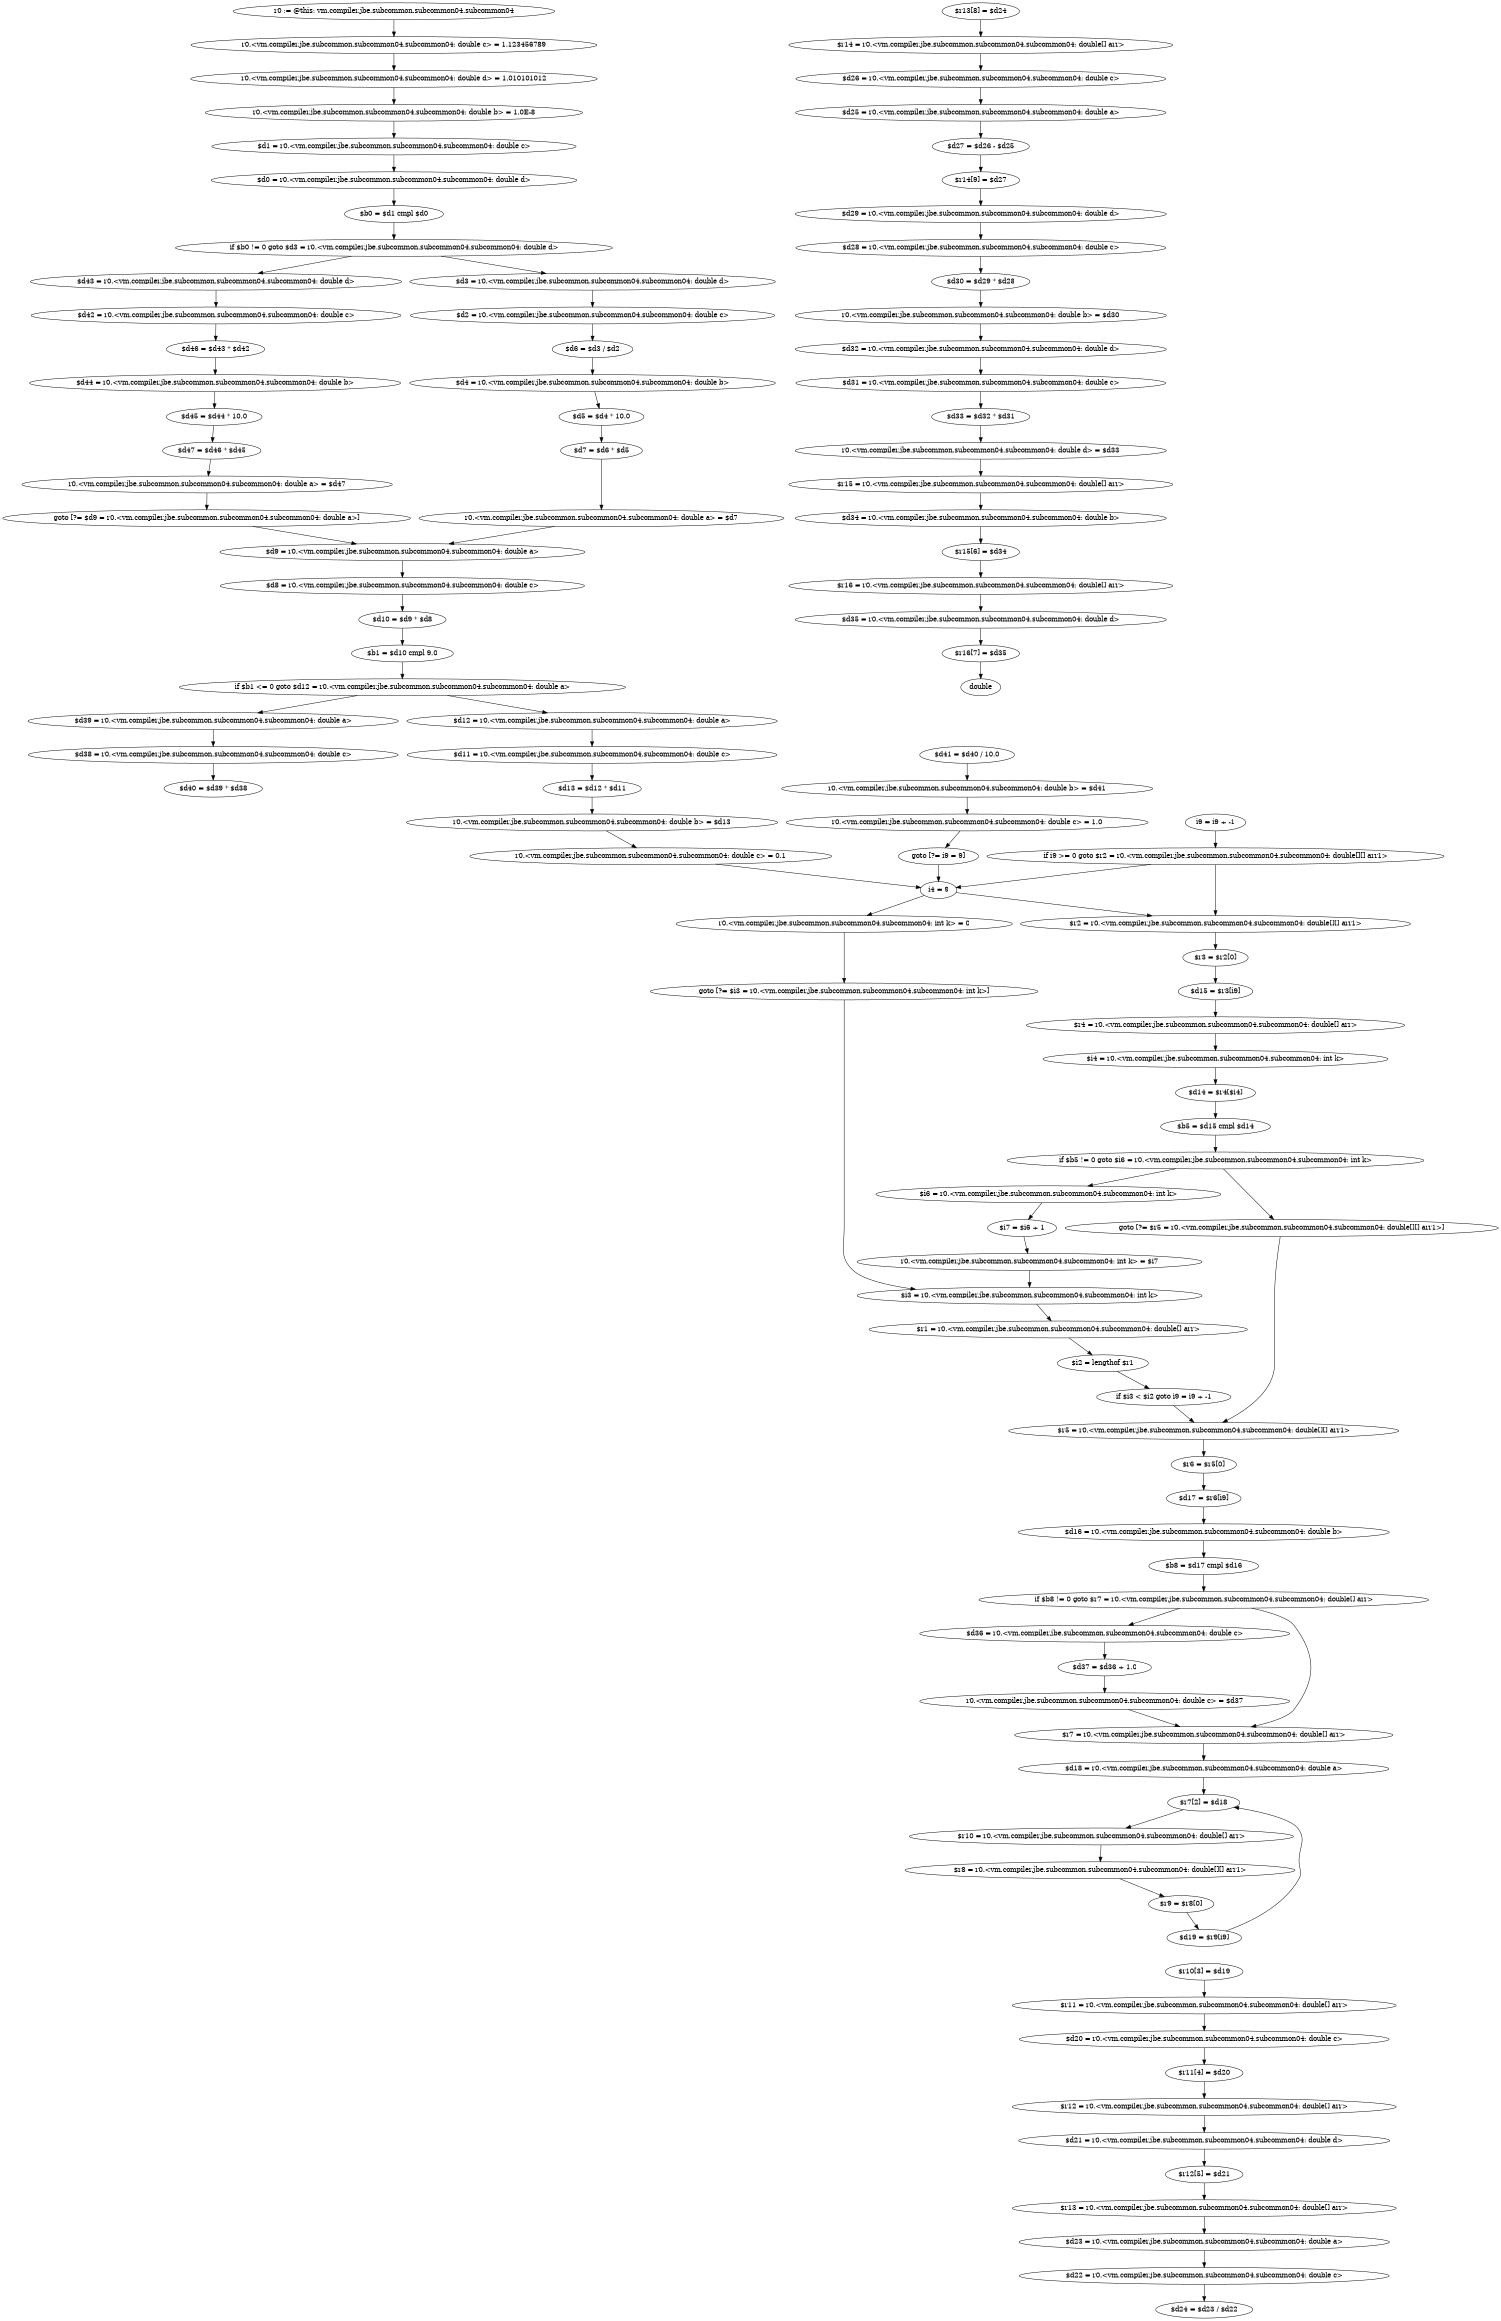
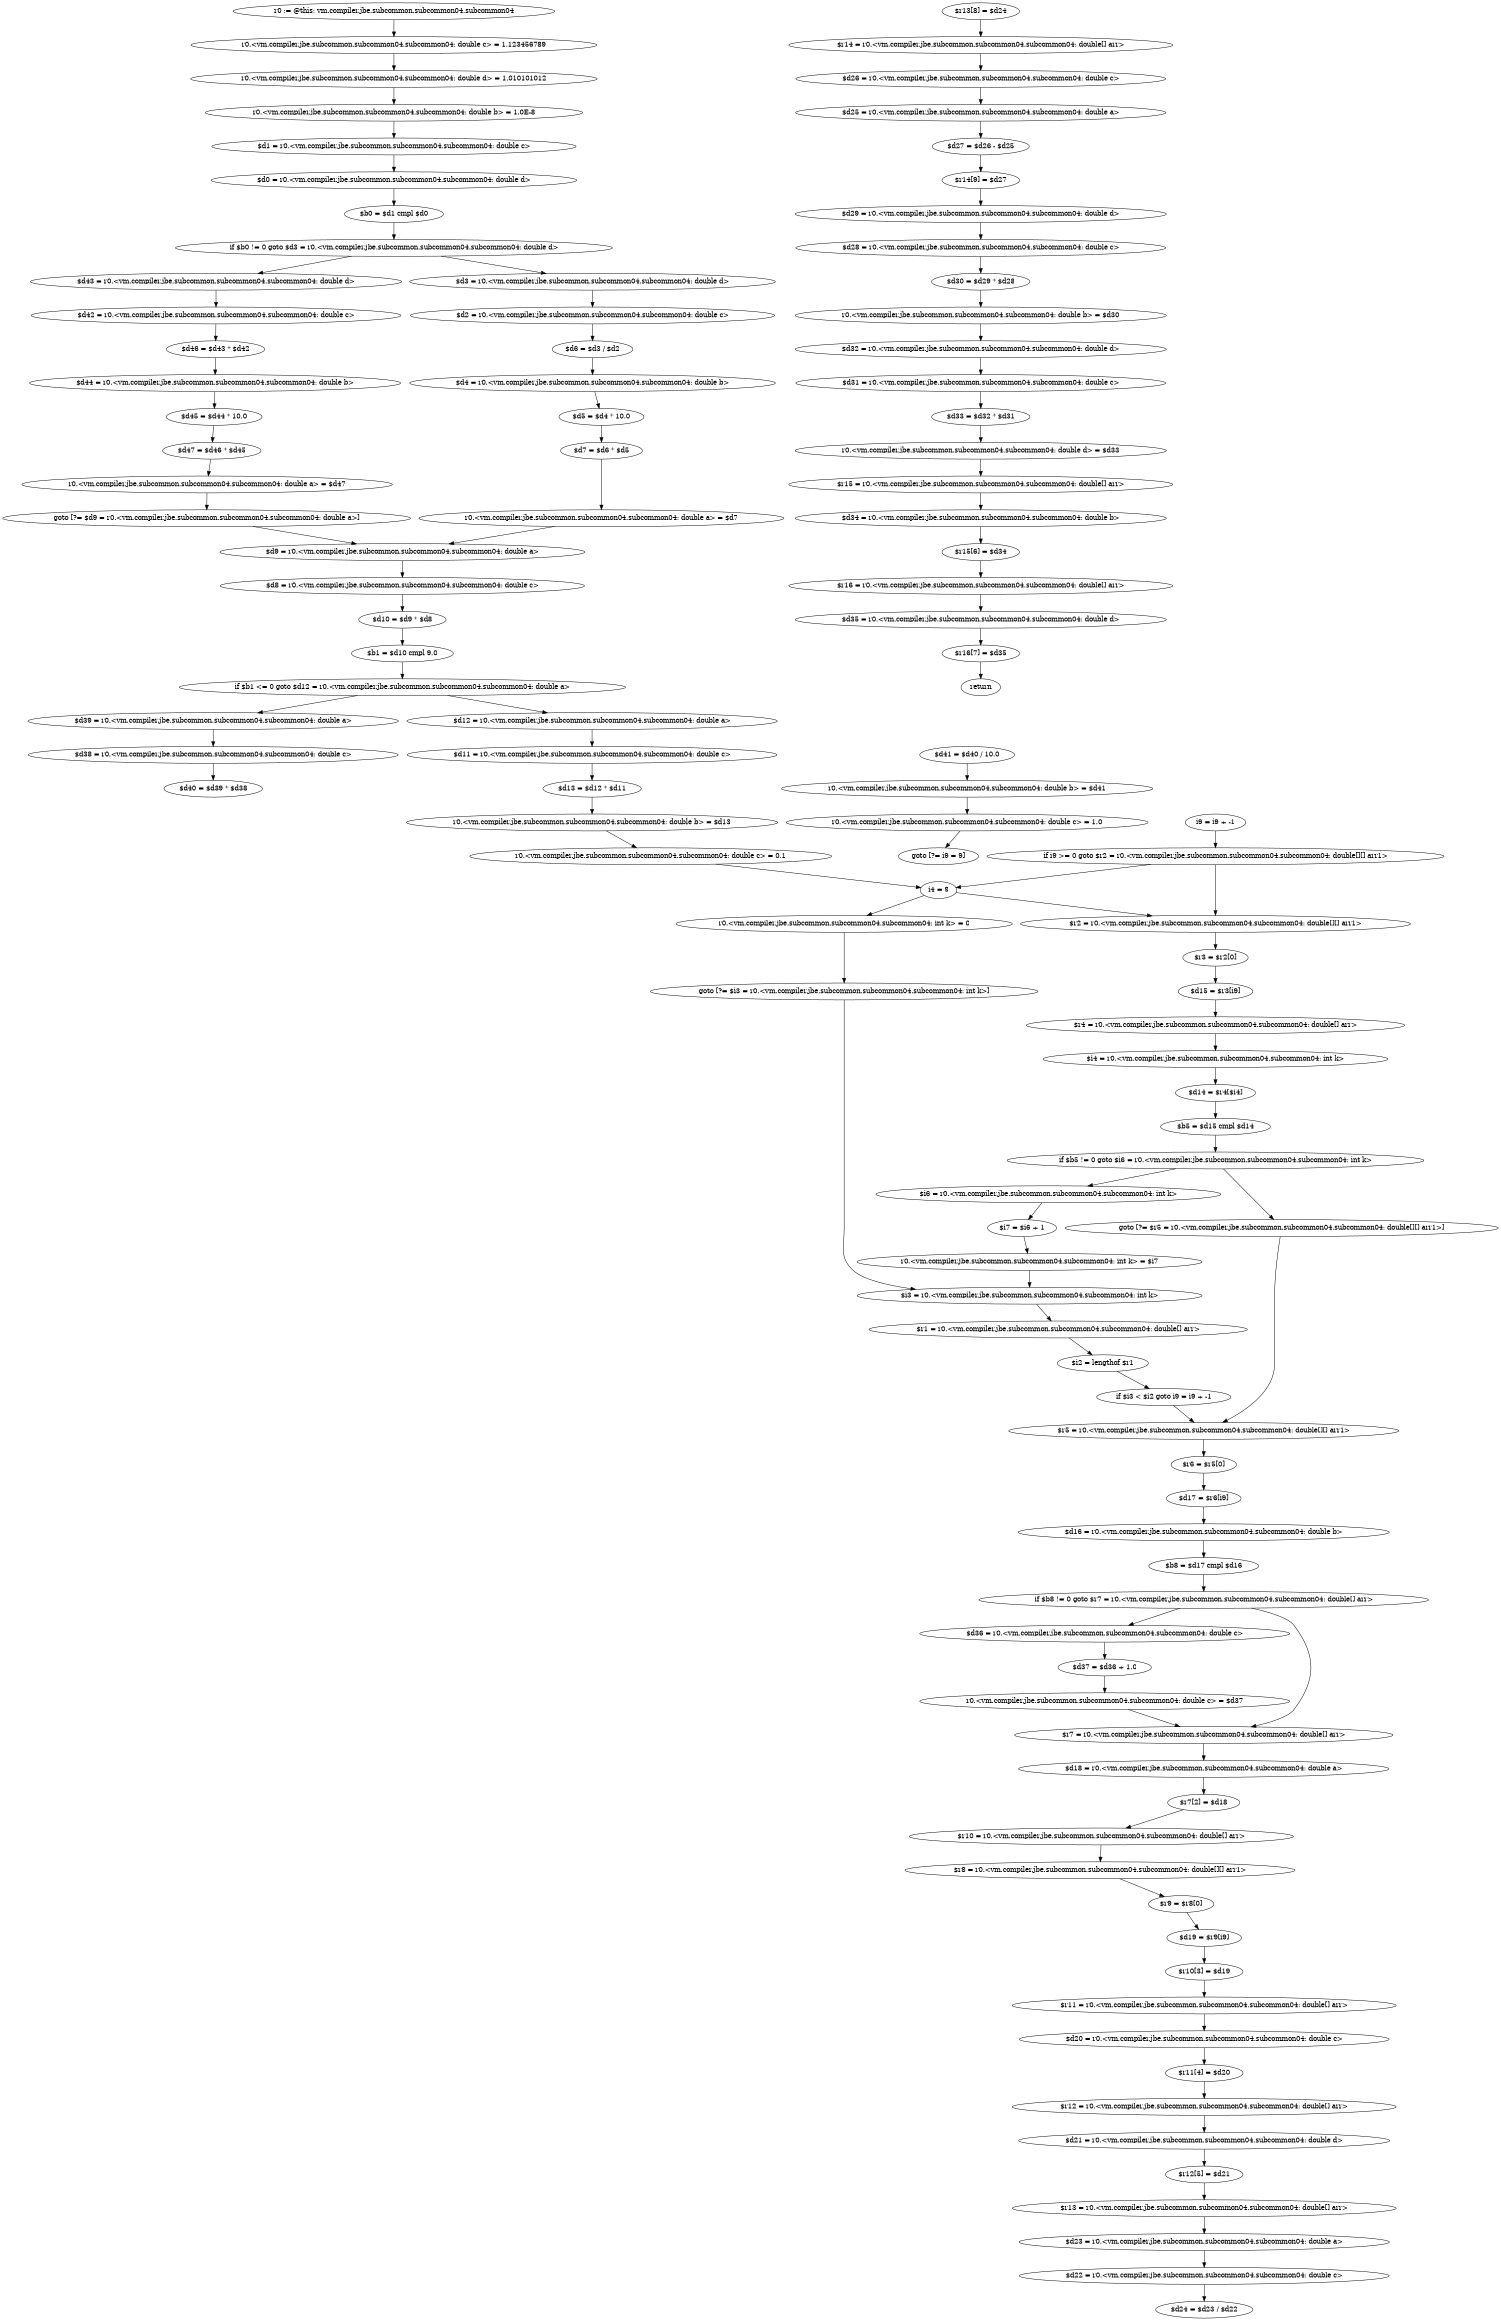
node "double": label "double" -> "return"
edge "goto [?= i9 = 9]" -> "i4 = 9": removed
edge "$d19 = $r9[i9]" -> "$r7[2] = $d18": now "$d19 = $r9[i9]" -> "$r10[3] = $d19"
